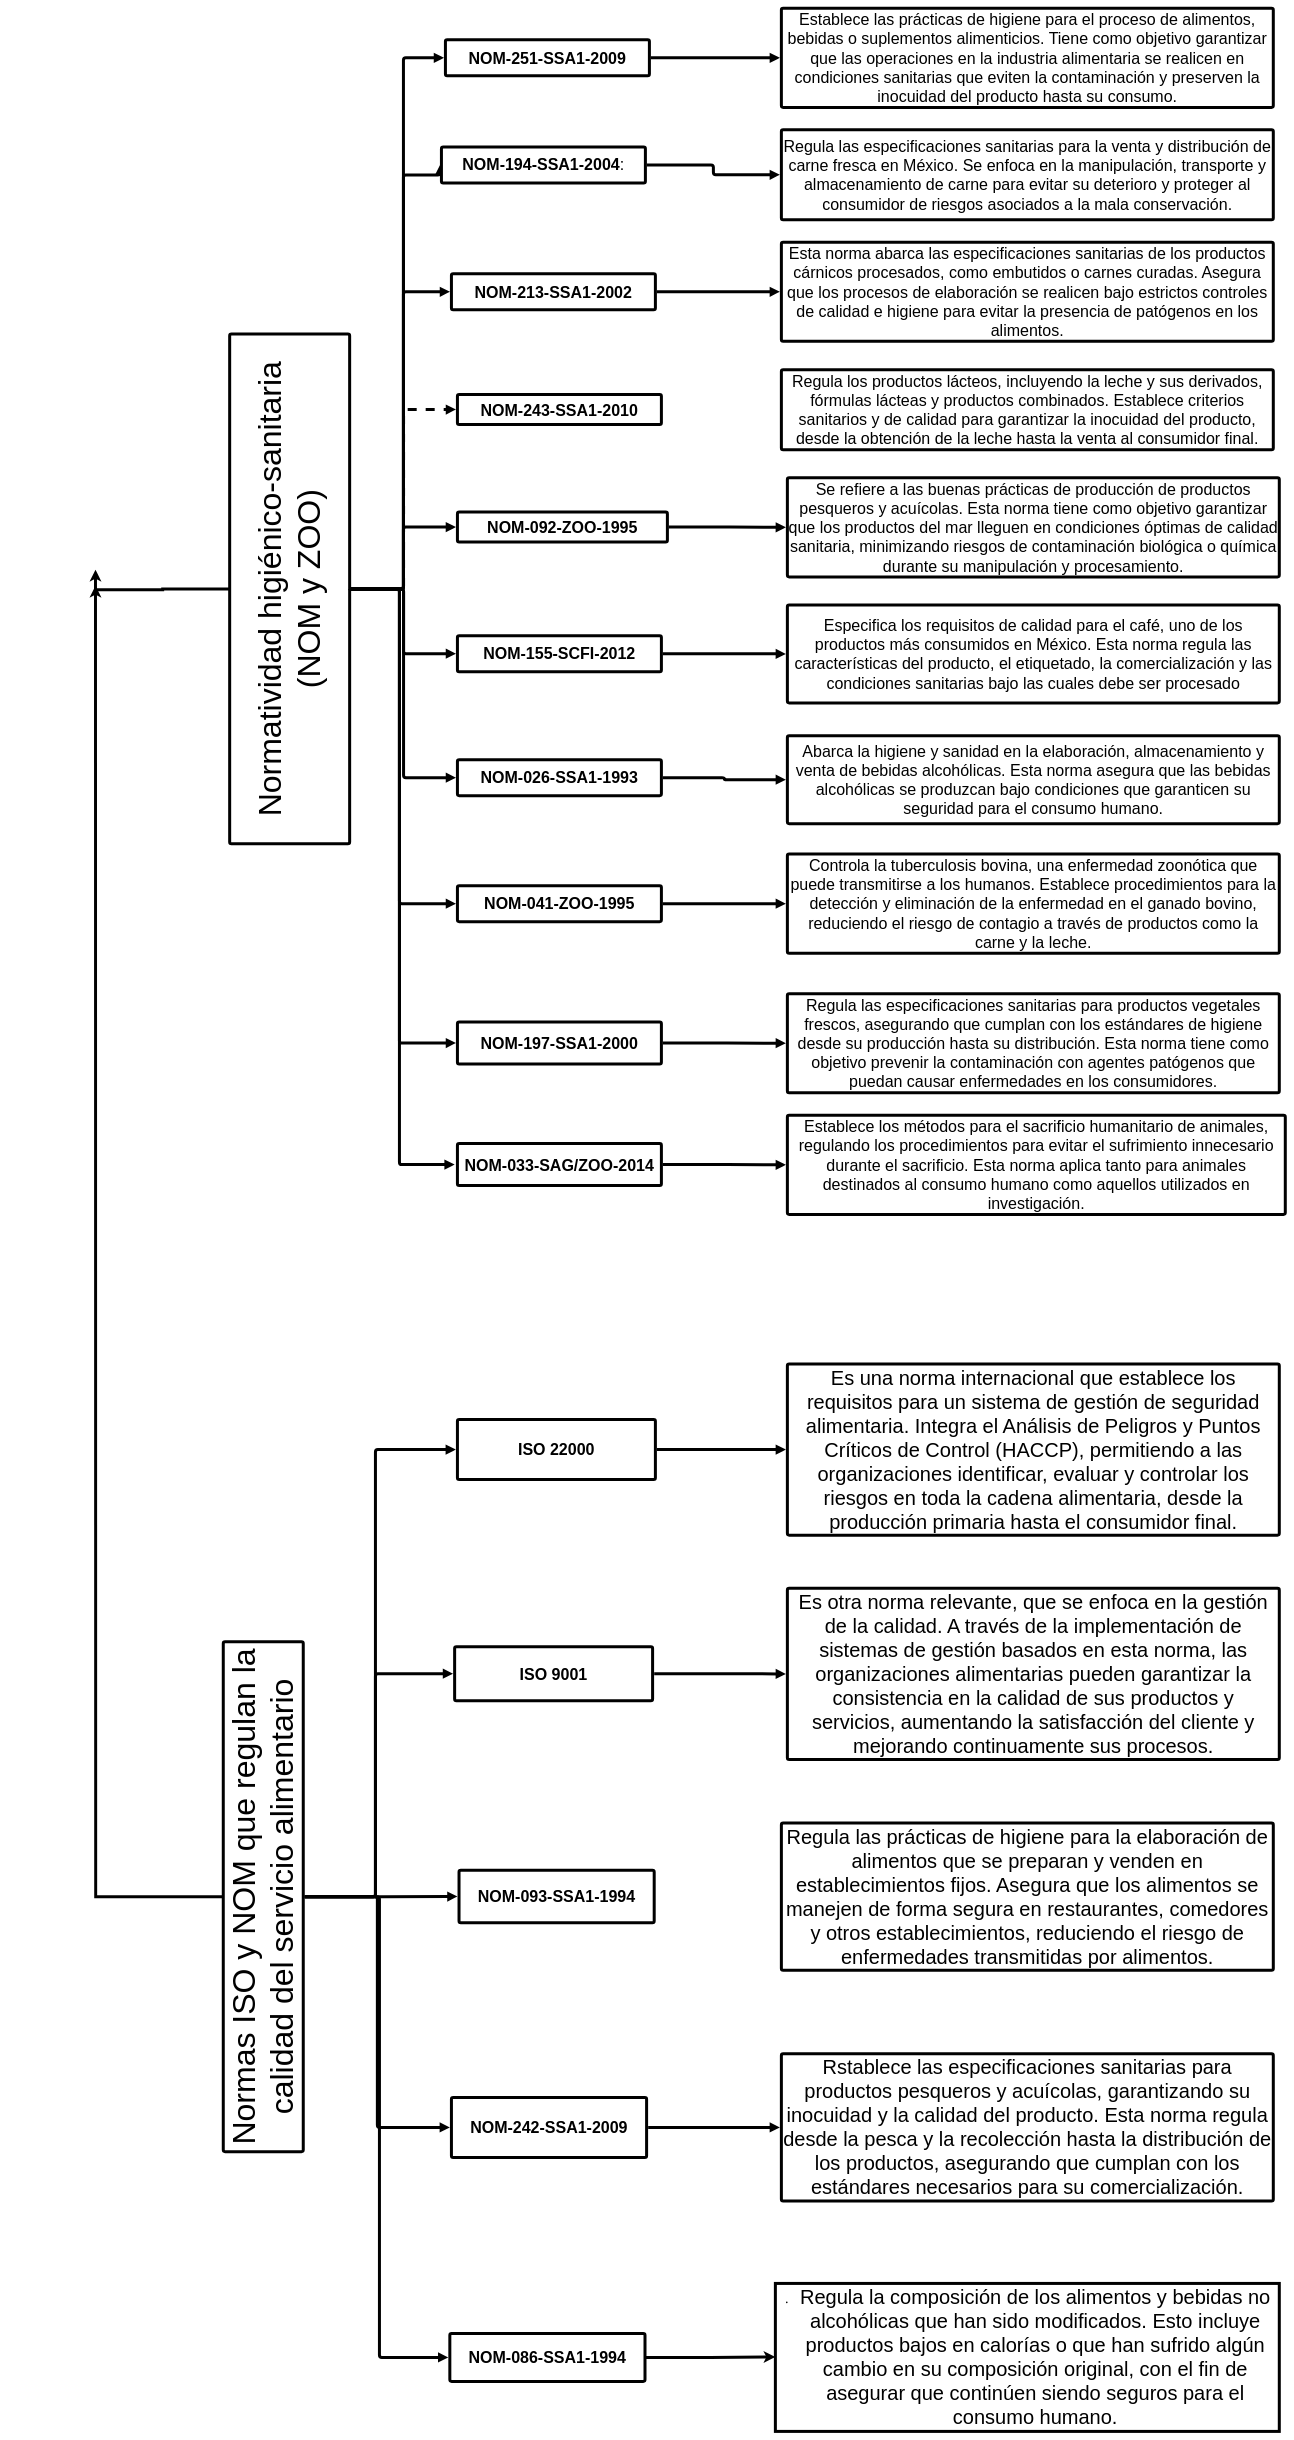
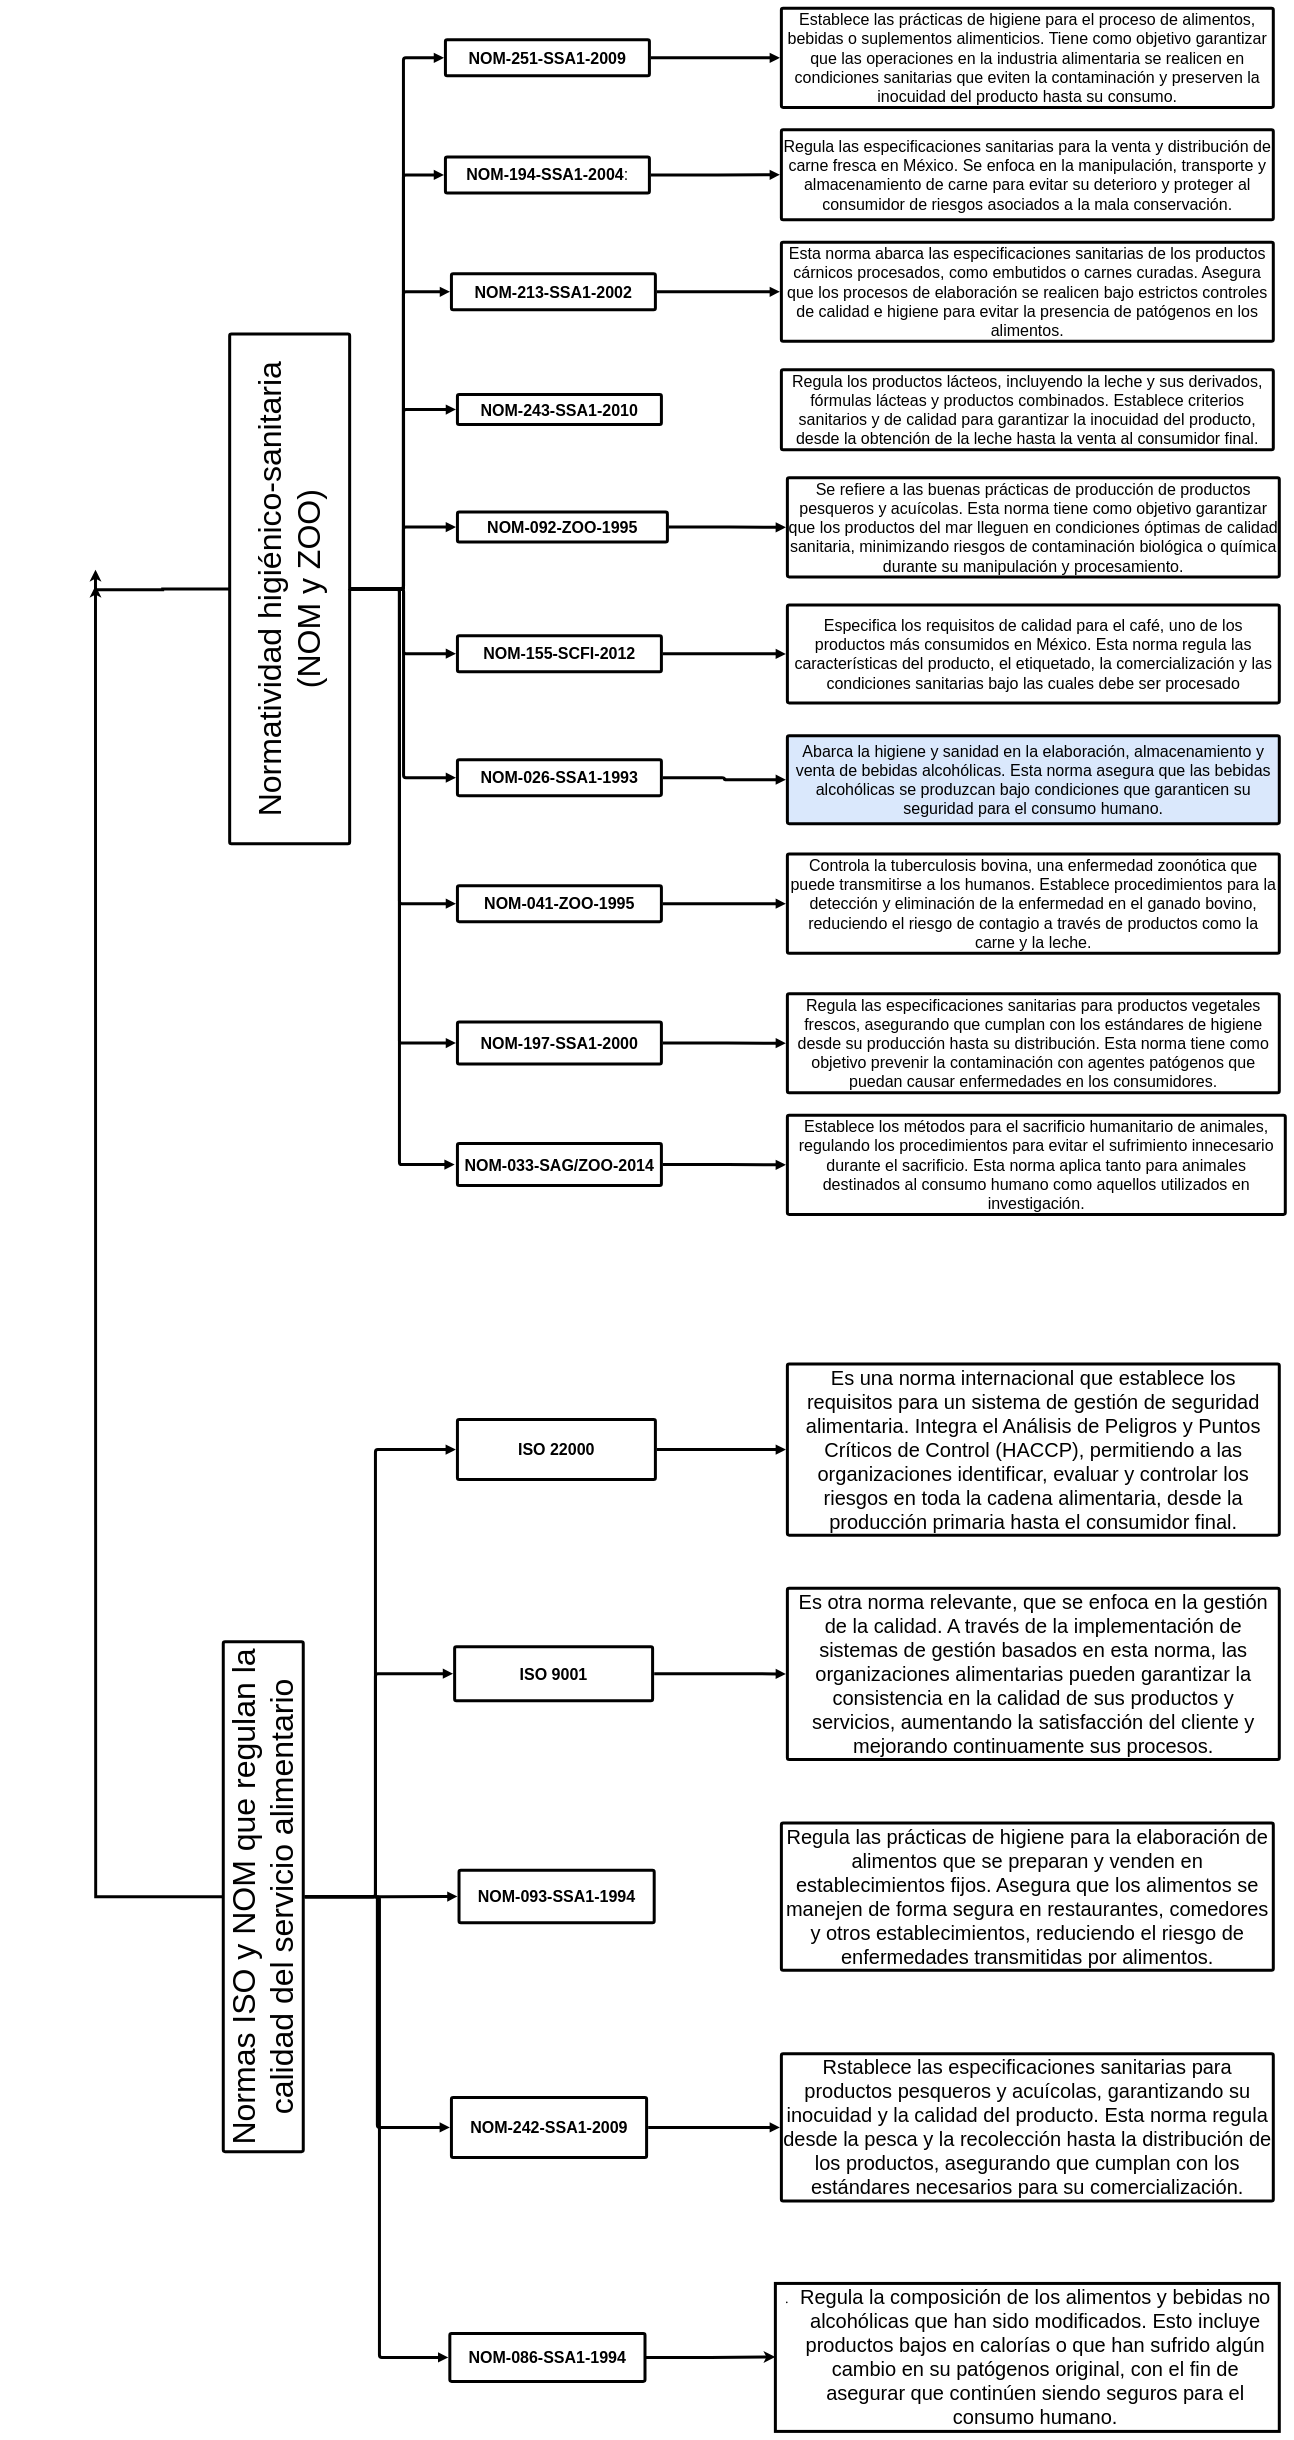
node "NOM-194-SSA1-2004:": moved (543, 165) -> (547, 175)
edge "Normatividad higiénico-sanitaria (NOM y ZOO)" -> "NOM-243-SSA1-2010": style dashed -> solid
node "Abarca la higiene y sanidad en la elaboración, almacenamiento y venta de bebidas alcohólicas. Esta norma asegura que las bebidas alcohólicas se produzcan bajo condiciones que garanticen su seguridad para el consumo humano.": fillcolor #ffffff -> #dae8fc
node "Regula la composición de los alimentos y bebidas no alcohólicas que han sido modificados. Esto incluye productos bajos en calorías o que han sufrido algún cambio en su composición original, con el fin de asegurar que continúen siendo seguros para el consumo humano.": label "Regula la composición de los alimentos y bebidas no alcohólicas que han sido modificados. Esto incluye productos bajos en calorías o que han sufrido algún cambio en su composición original, con el fin de asegurar que continúen siendo seguros para el consumo humano." -> "Regula la composición de los alimentos y bebidas no alcohólicas que han sido modificados. Esto incluye productos bajos en calorías o que han sufrido algún cambio en su patógenos original, con el fin de asegurar que continúen siendo seguros para el consumo humano."
